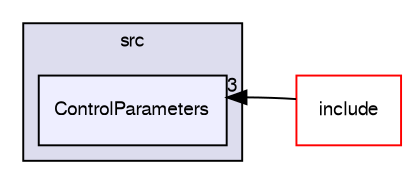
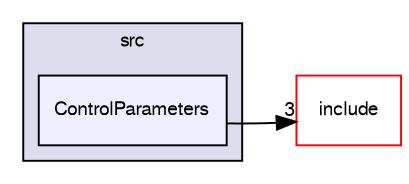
edge "include" -> "ControlParameters": reversed
